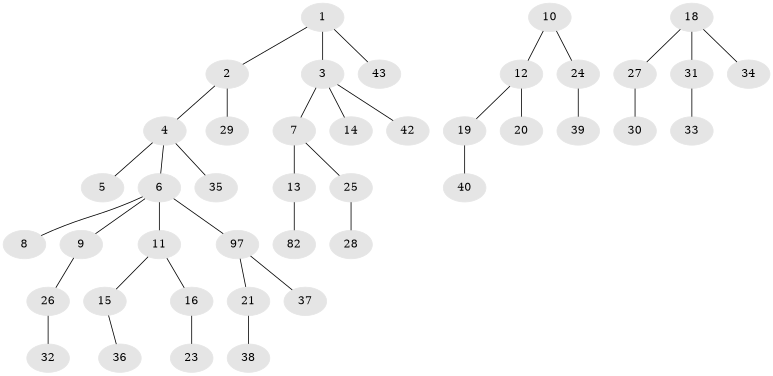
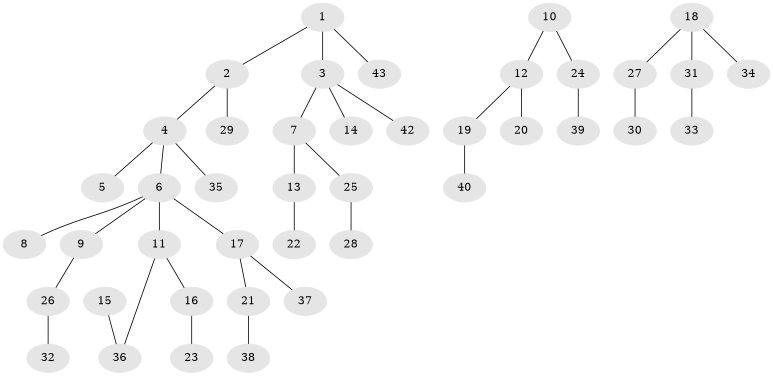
node "97": label "97" -> "17"
node "82": label "82" -> "22"
edge "11" -- "15": now "11" -- "36"
